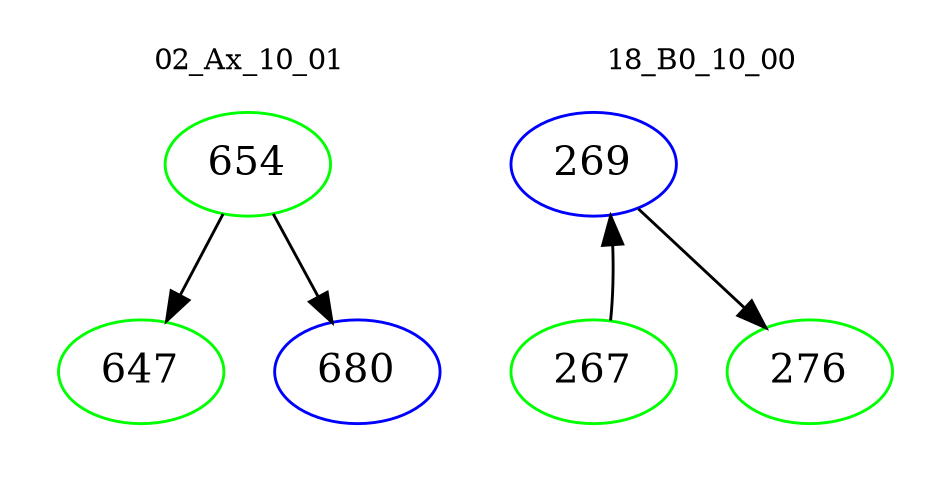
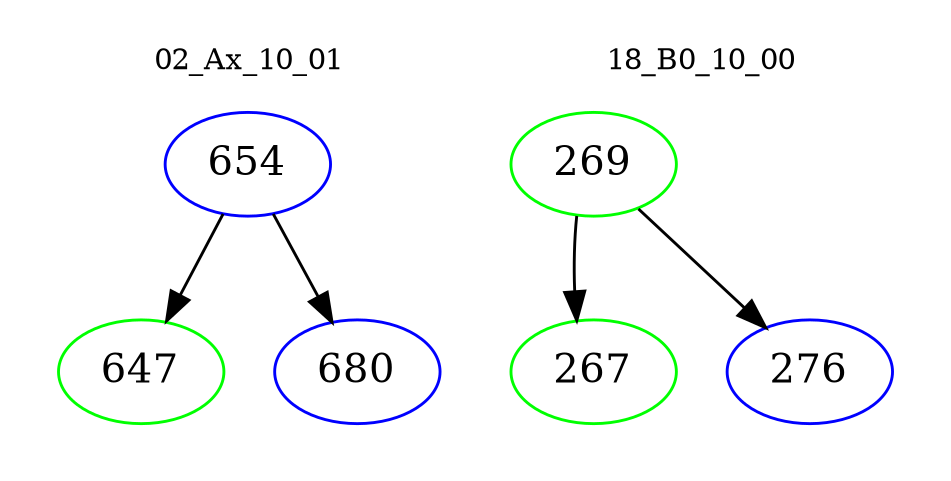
node "654": color green -> blue
node "269": color blue -> green
edge "267" -> "269": reversed
node "276": color green -> blue
